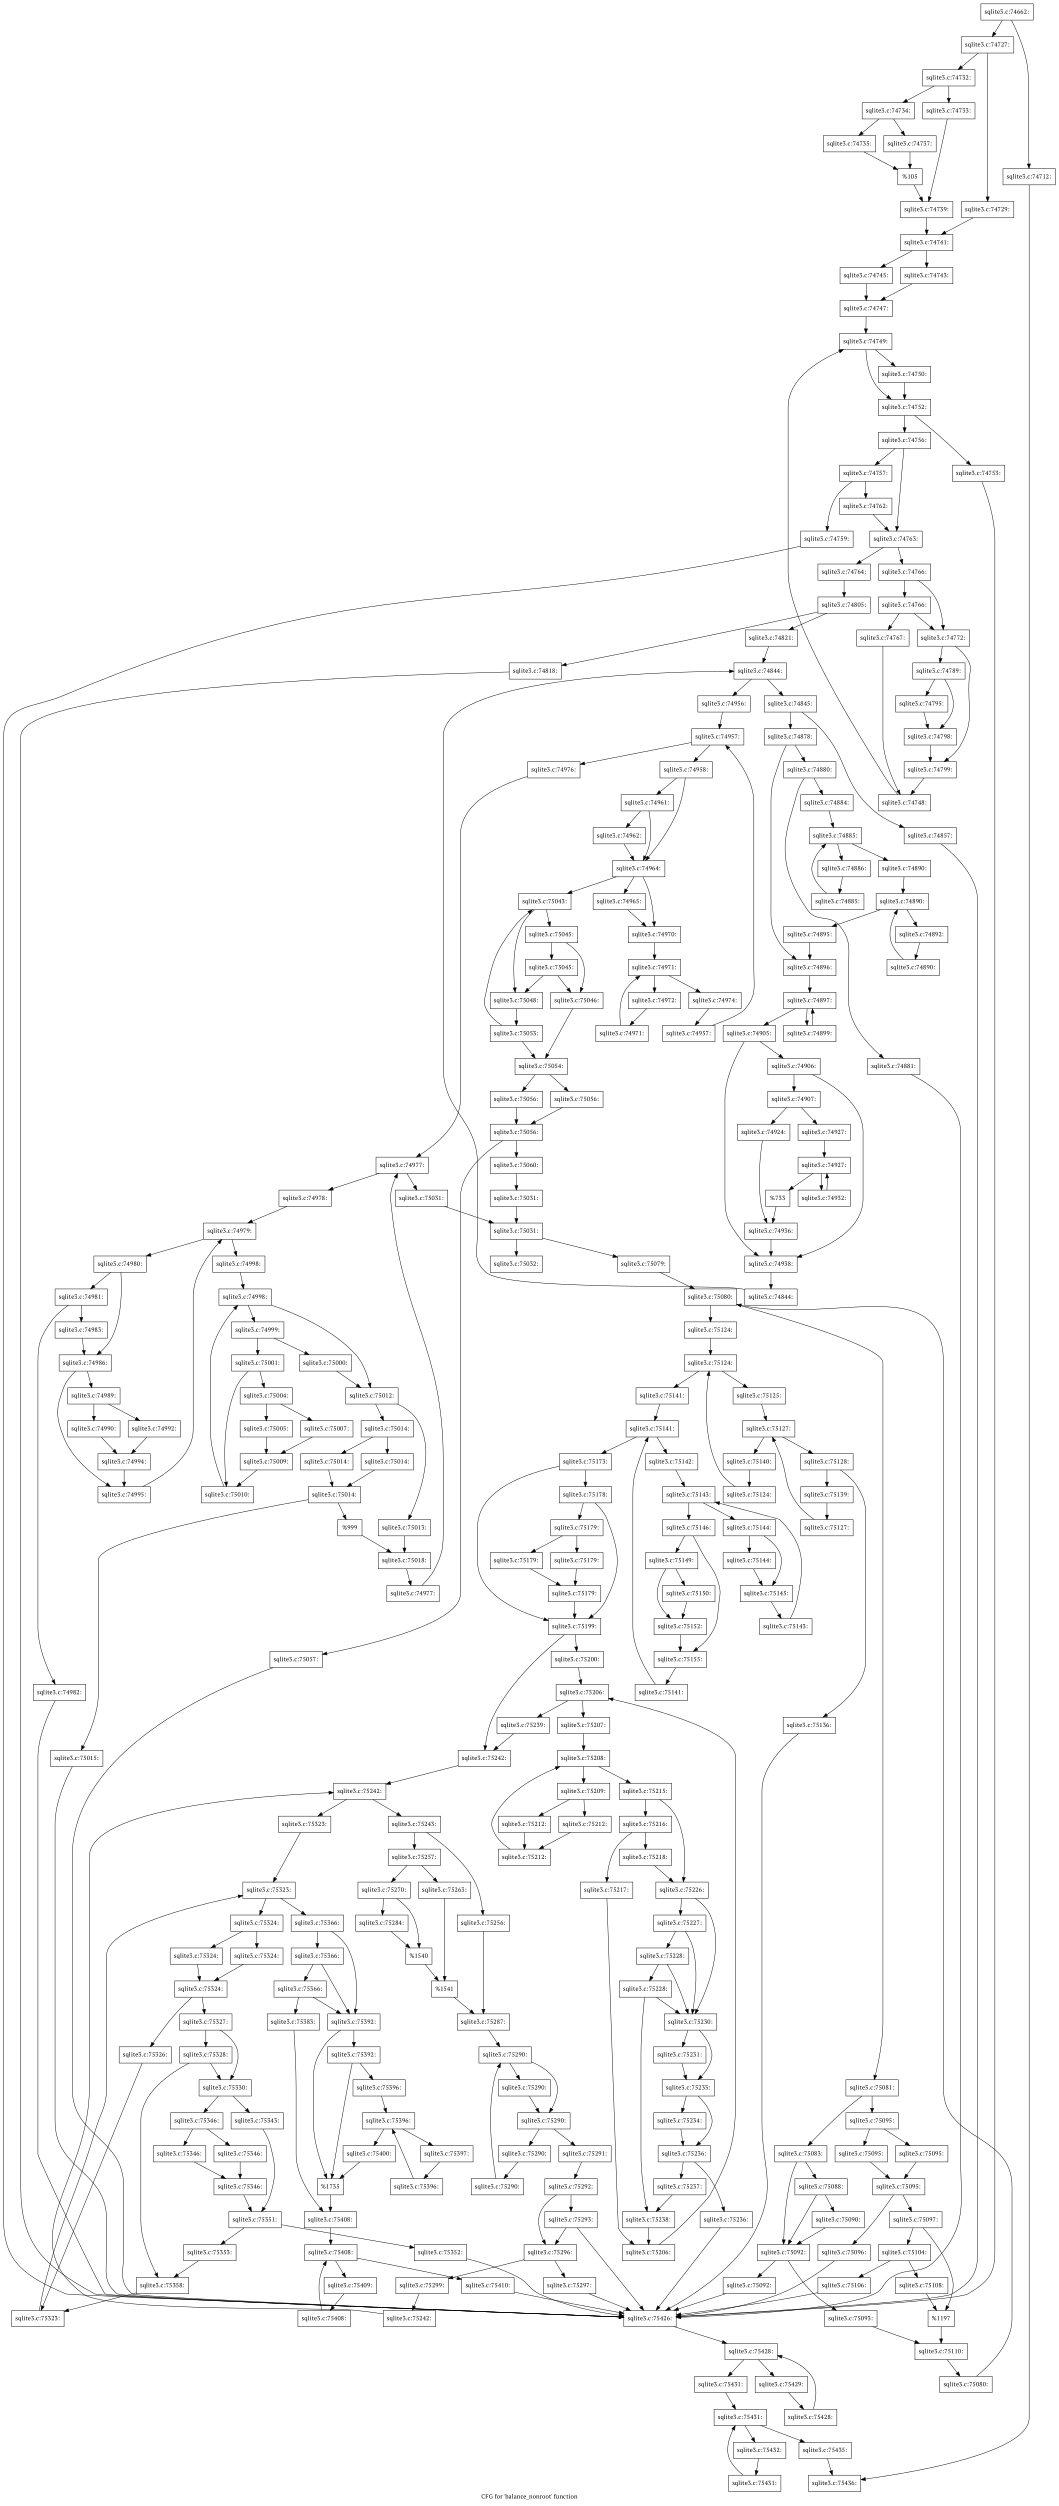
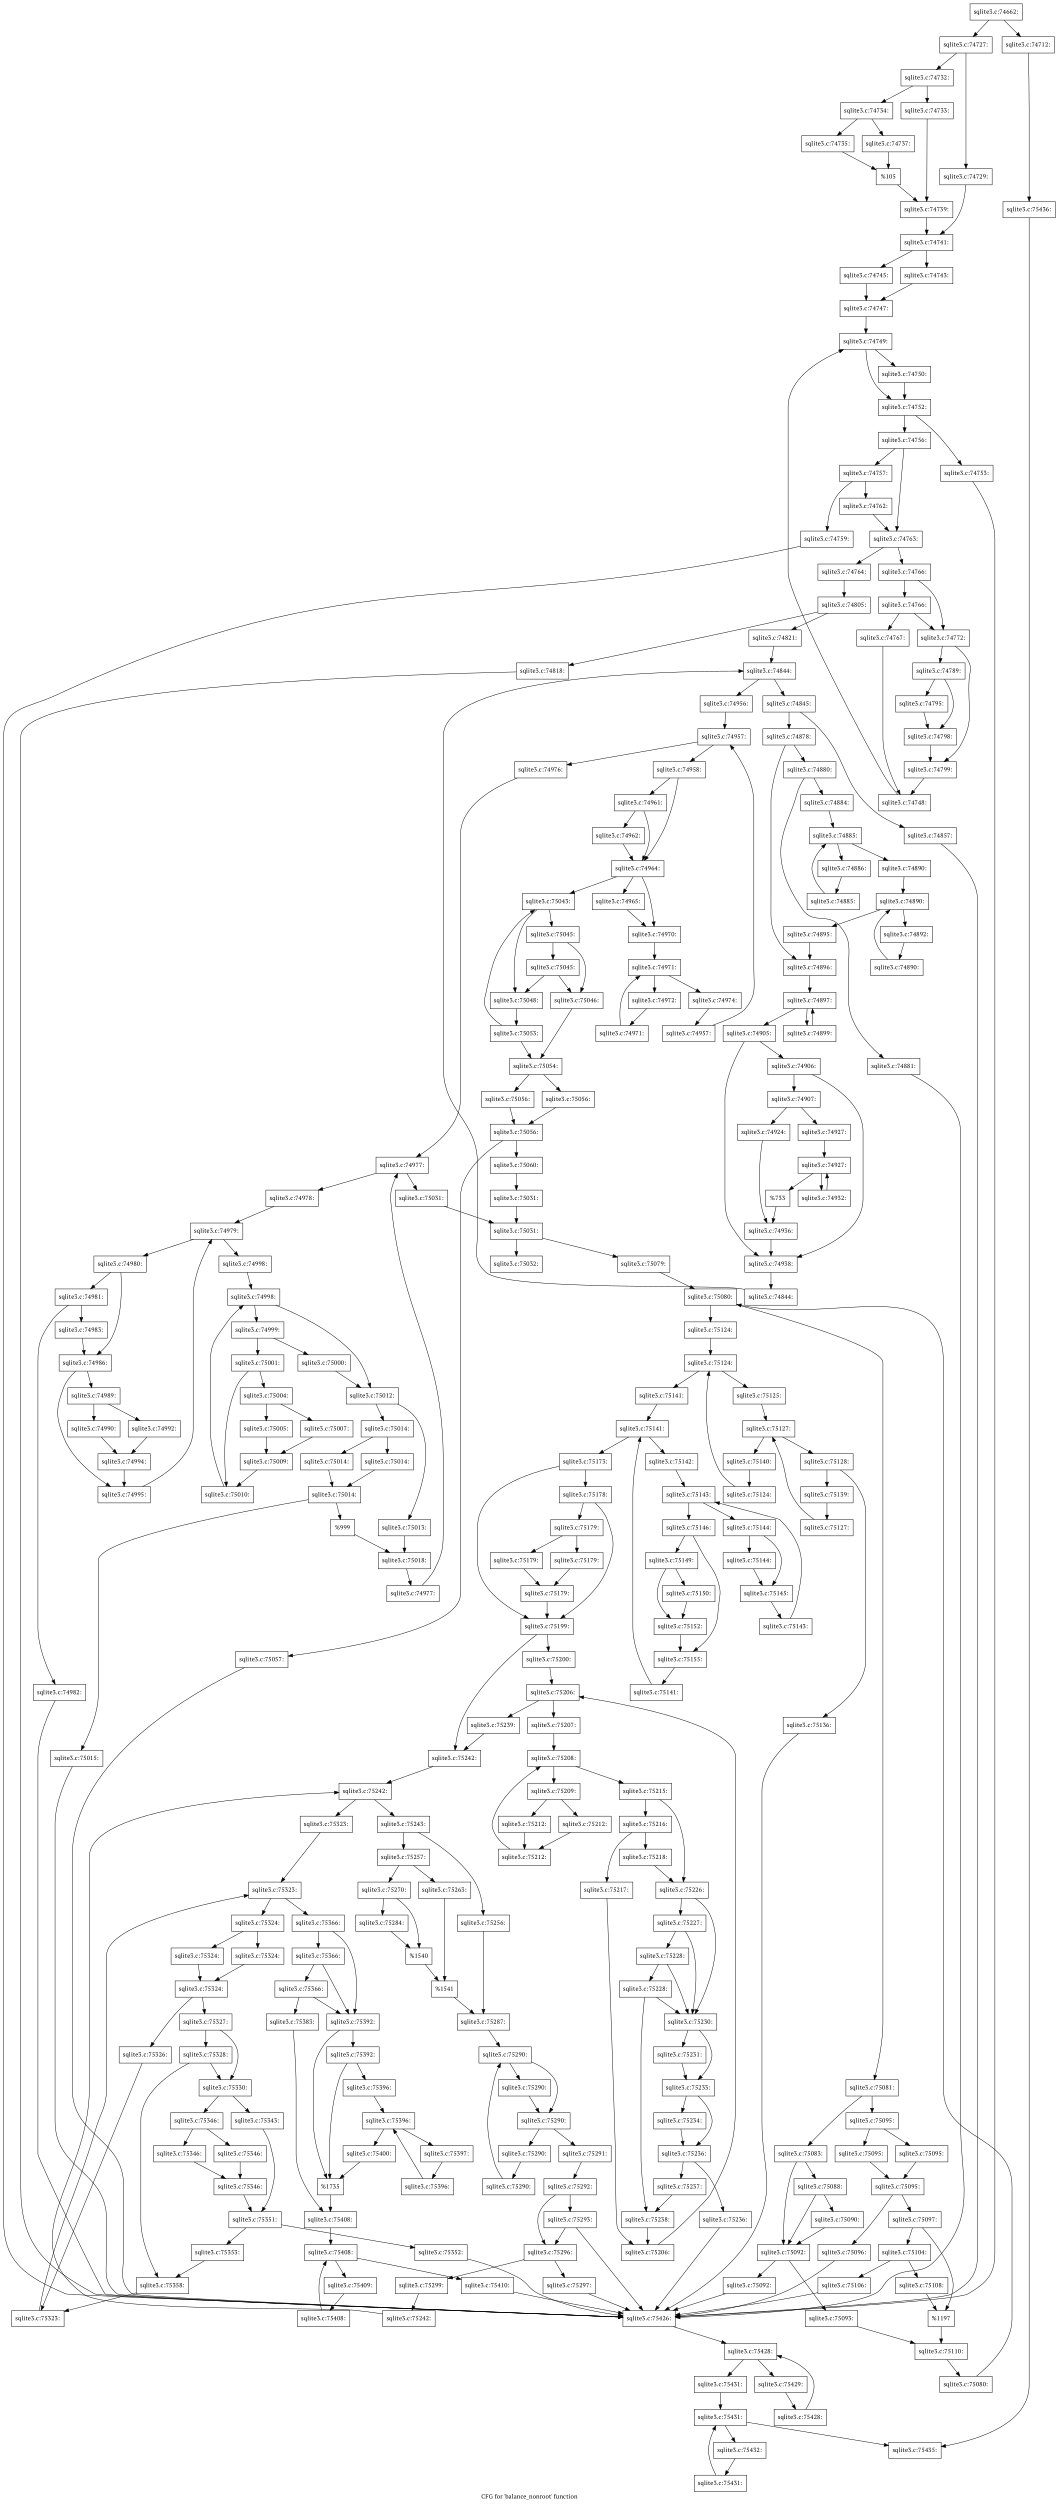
edge "sqlite3.c:75435:" -> "sqlite3.c:75436:": reversed
